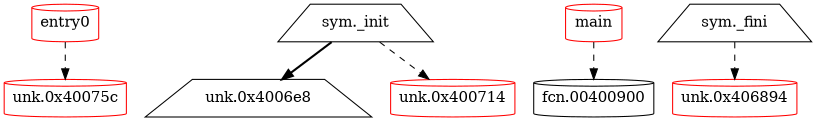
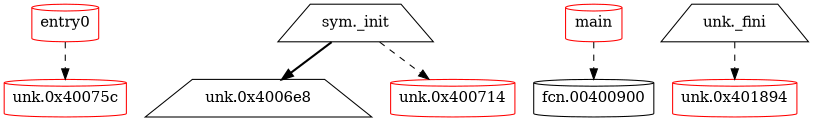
node "sym._fini": label "sym._fini" -> "unk._fini"
node "unk.0x406894": label "unk.0x406894" -> "unk.0x401894"
